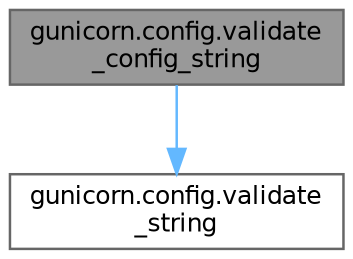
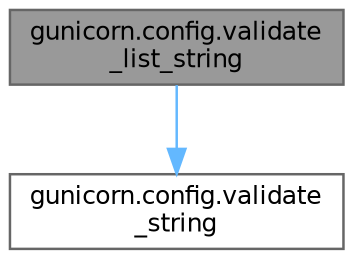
node "gunicorn.config.validate _config_string": label "gunicorn.config.validate _config_string" -> "gunicorn.config.validate _list_string"
